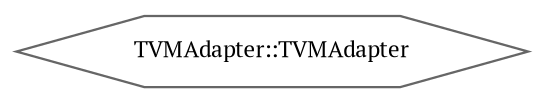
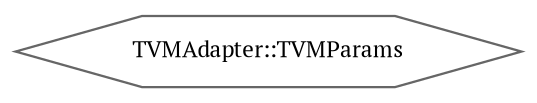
node "TVMAdapter::TVMAdapter": label "TVMAdapter::TVMAdapter" -> "TVMAdapter::TVMParams"
